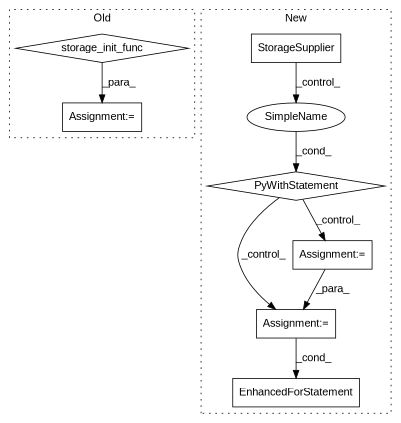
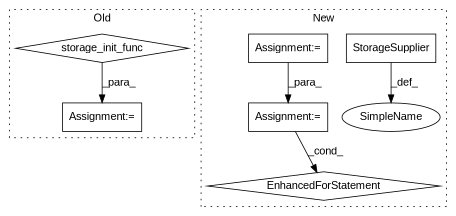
edge "StorageSupplier" -> "SimpleName": label "_control_" -> "_def_"
node "PyWithStatement": removed
node "EnhancedForStatement": shape box -> diamond
